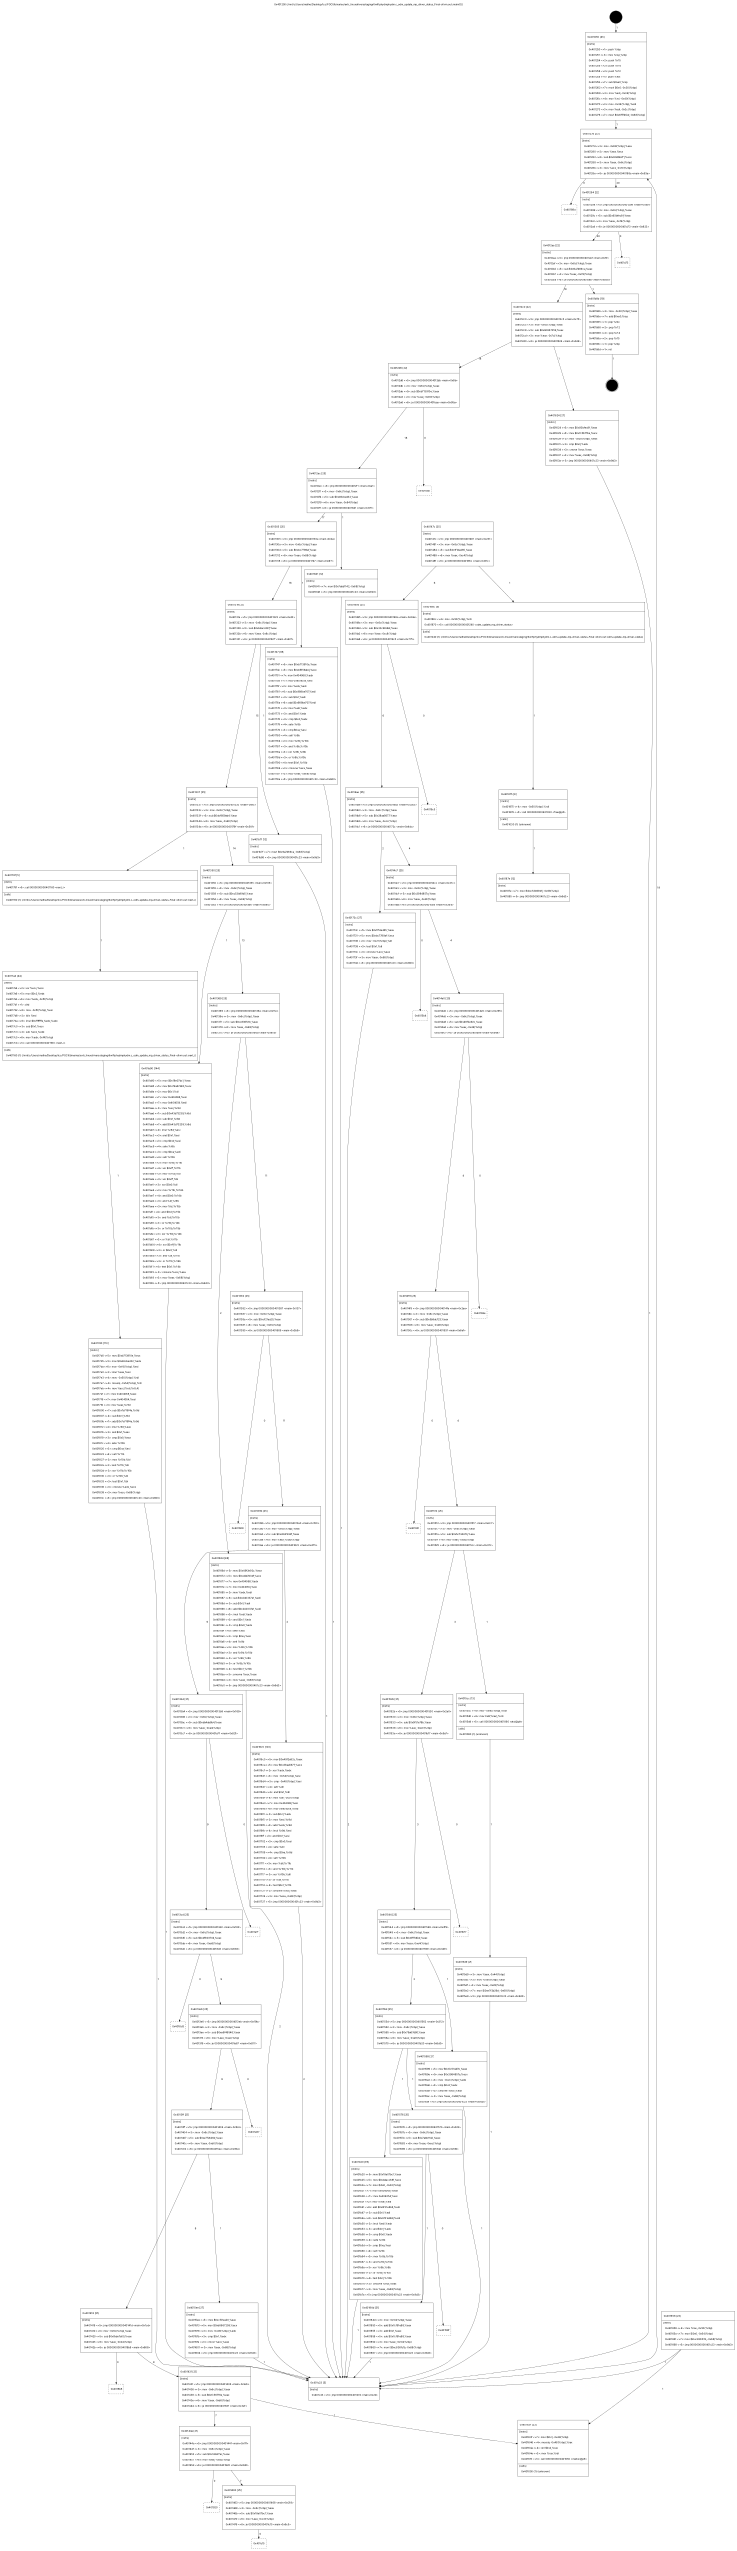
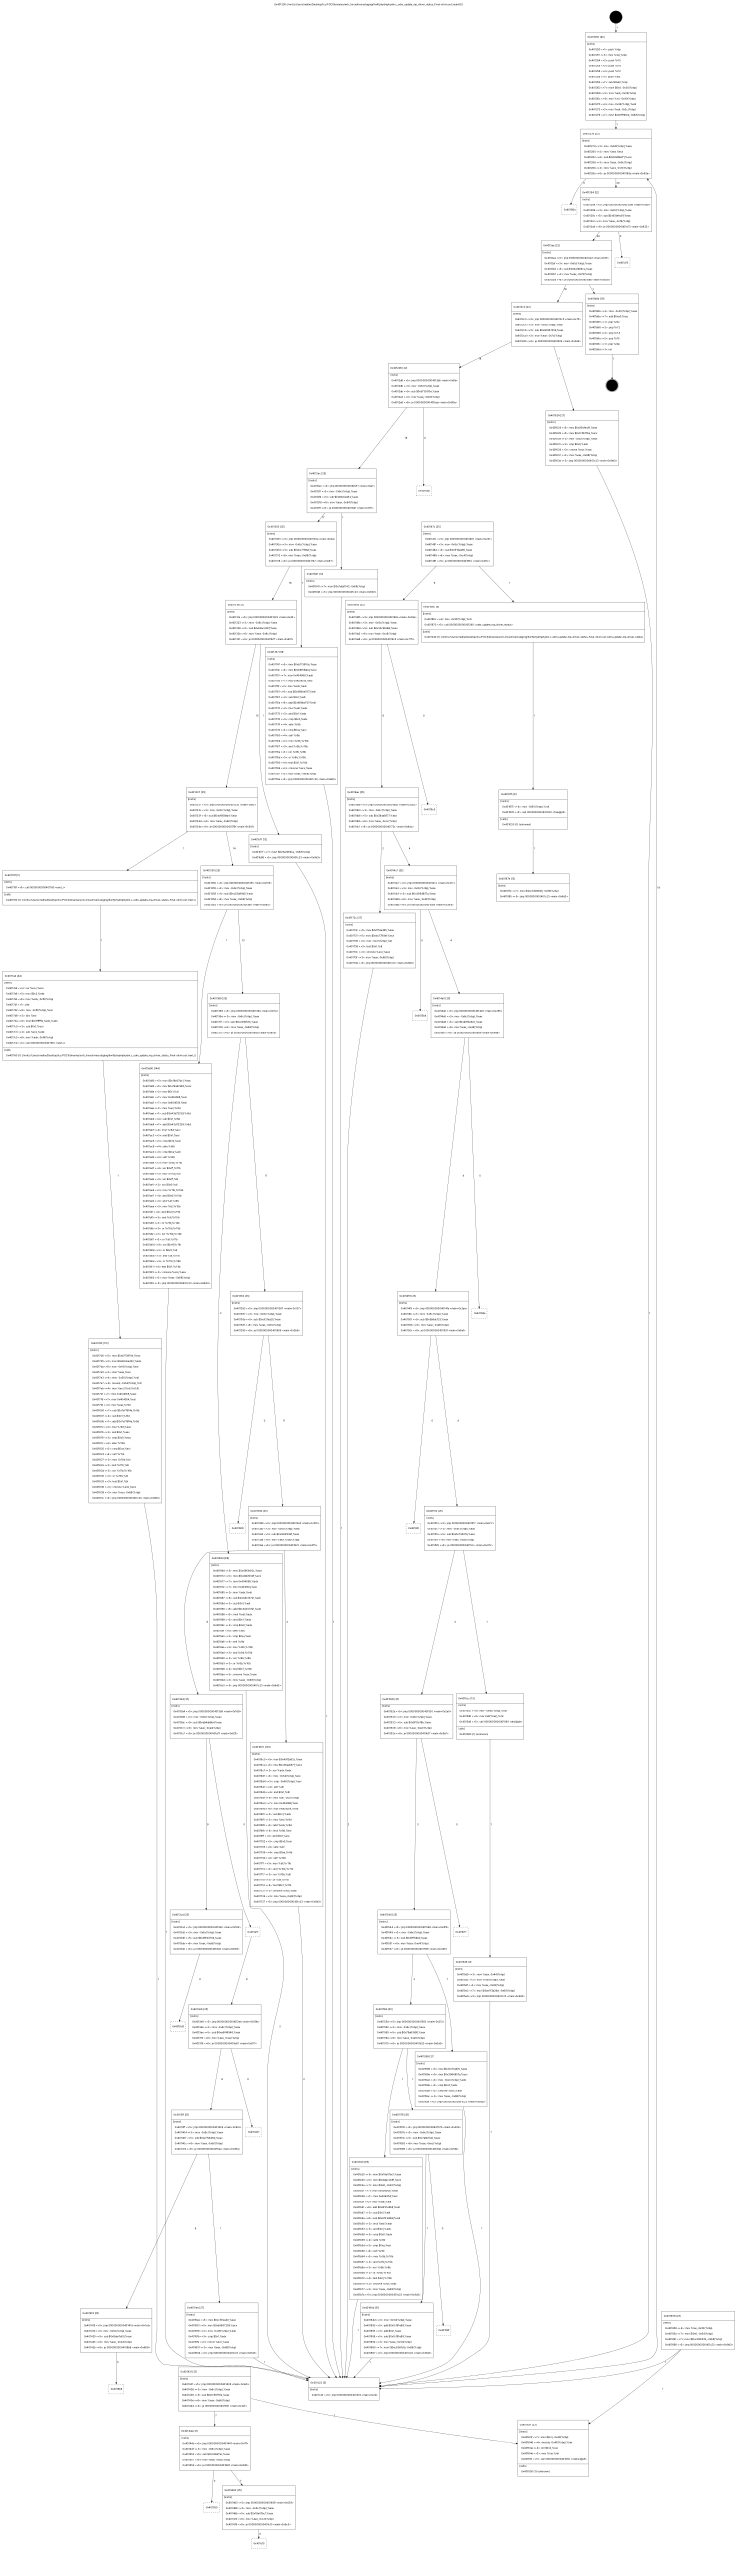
edge "0x4013cd [25]" -> "0x4013e6 [25]": now "0x401a7f" -> "0x4013e6 [25]"
edge "0x401418 [25]" -> "0x401431 [25]": removed, label "8"
